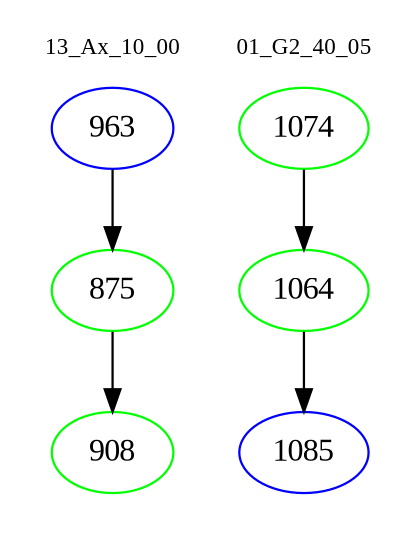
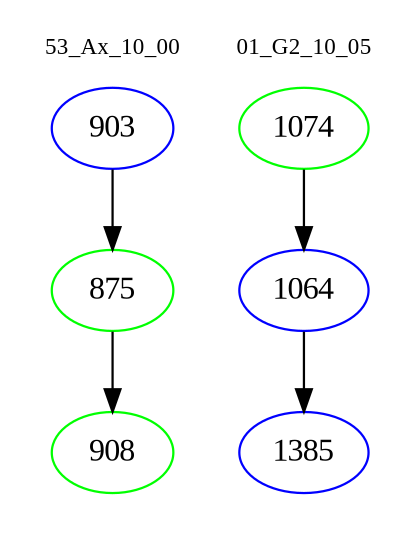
cluster "13_Ax_10_00": label "13_Ax_10_00" -> "53_Ax_10_00"
cluster "01_G2_40_05": label "01_G2_40_05" -> "01_G2_10_05"
node "963": label "963" -> "903"
node "1064": color green -> blue
node "1085": label "1085" -> "1385"
